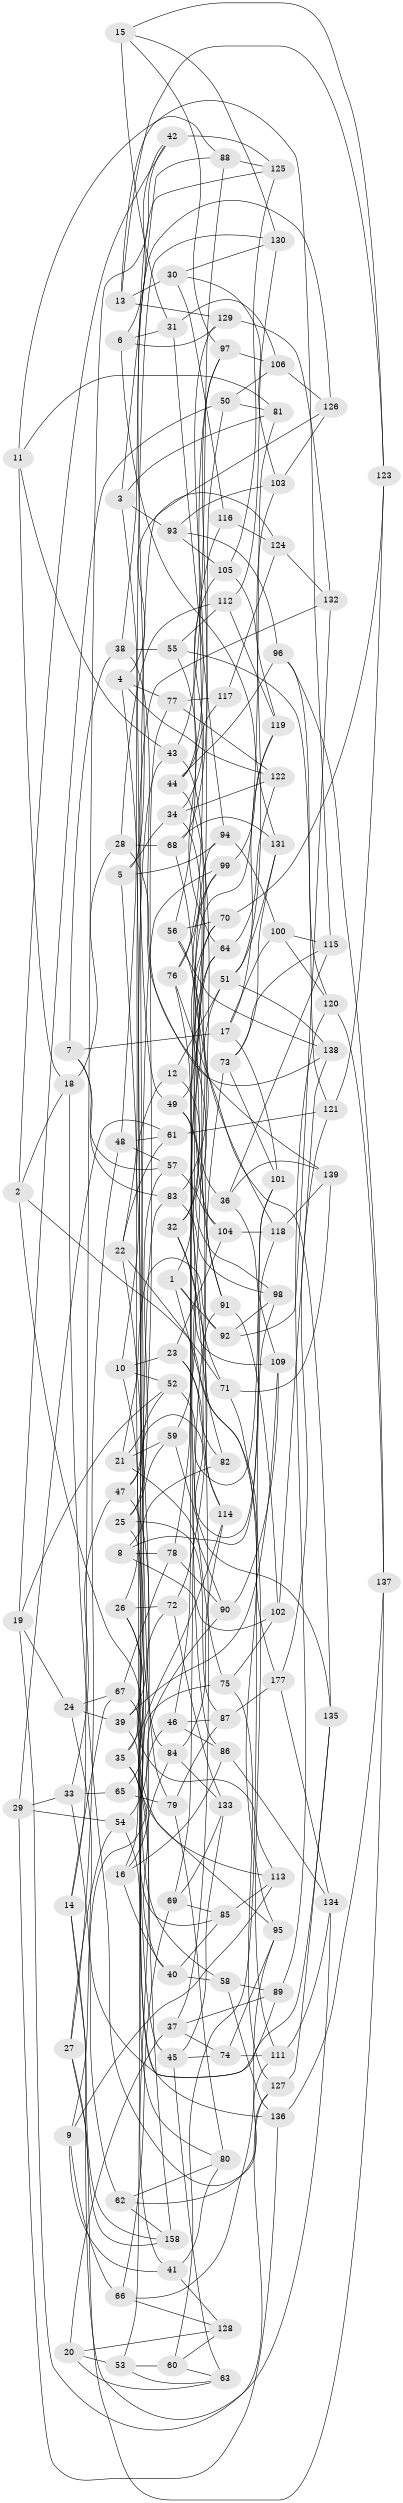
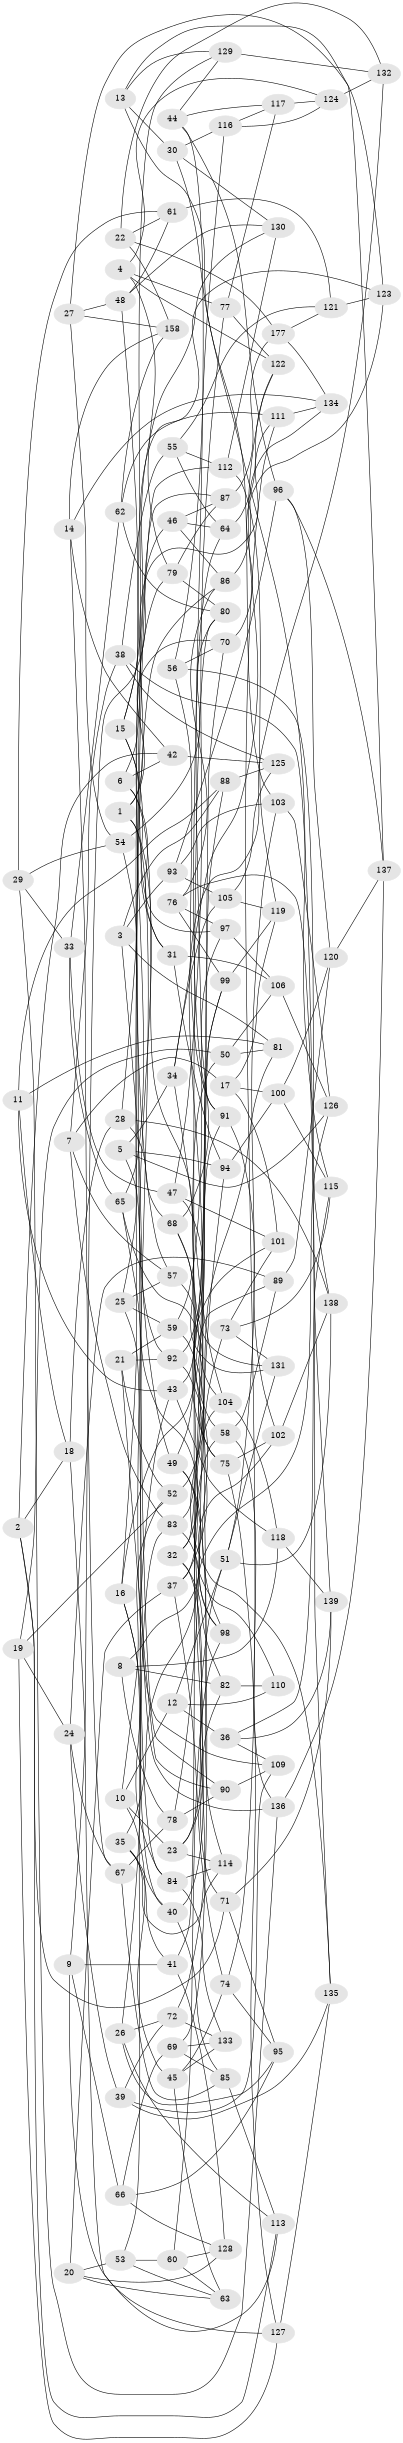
edge "117" -- "116": added
node "110": added
